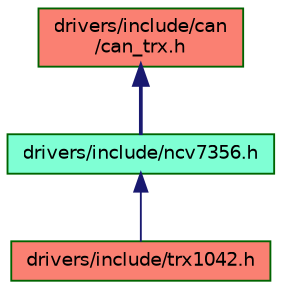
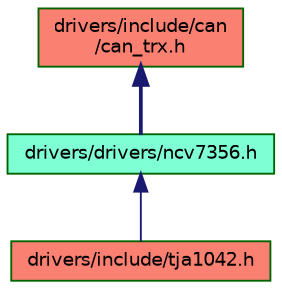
node "drivers/include/ncv7356.h": label "drivers/include/ncv7356.h" -> "drivers/drivers/ncv7356.h"
node "drivers/include/trx1042.h": label "drivers/include/trx1042.h" -> "drivers/include/tja1042.h"
